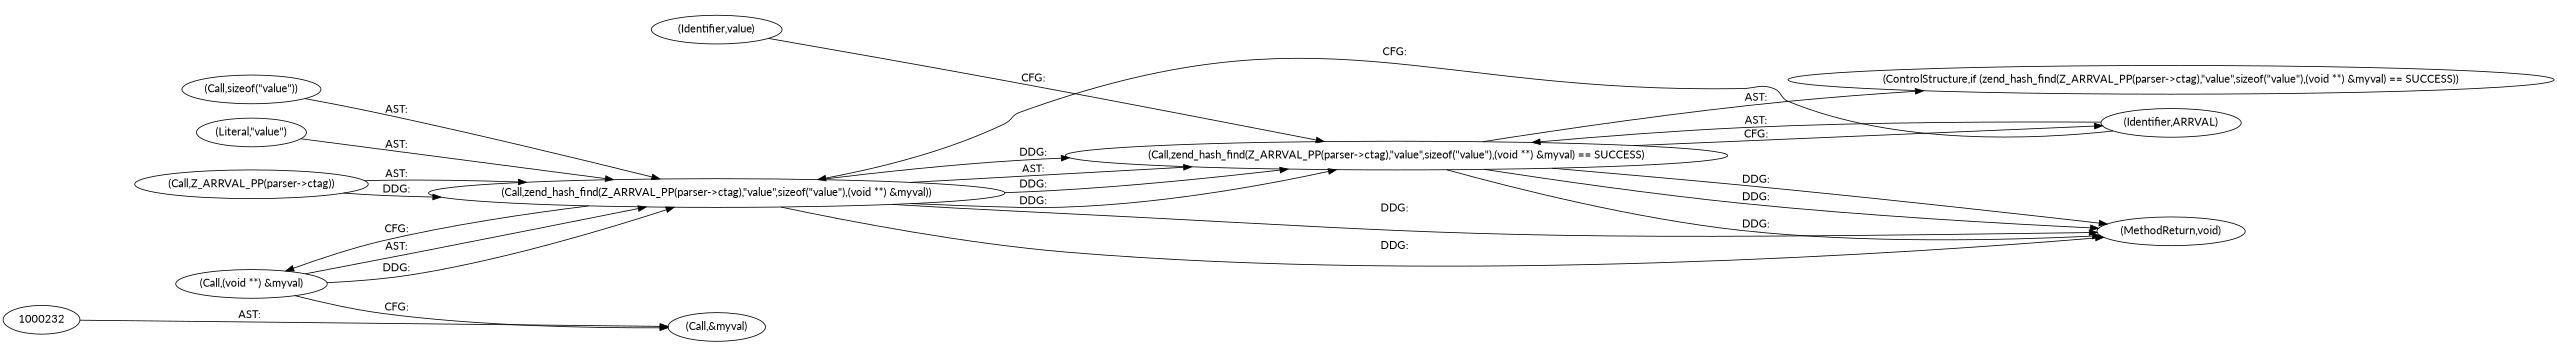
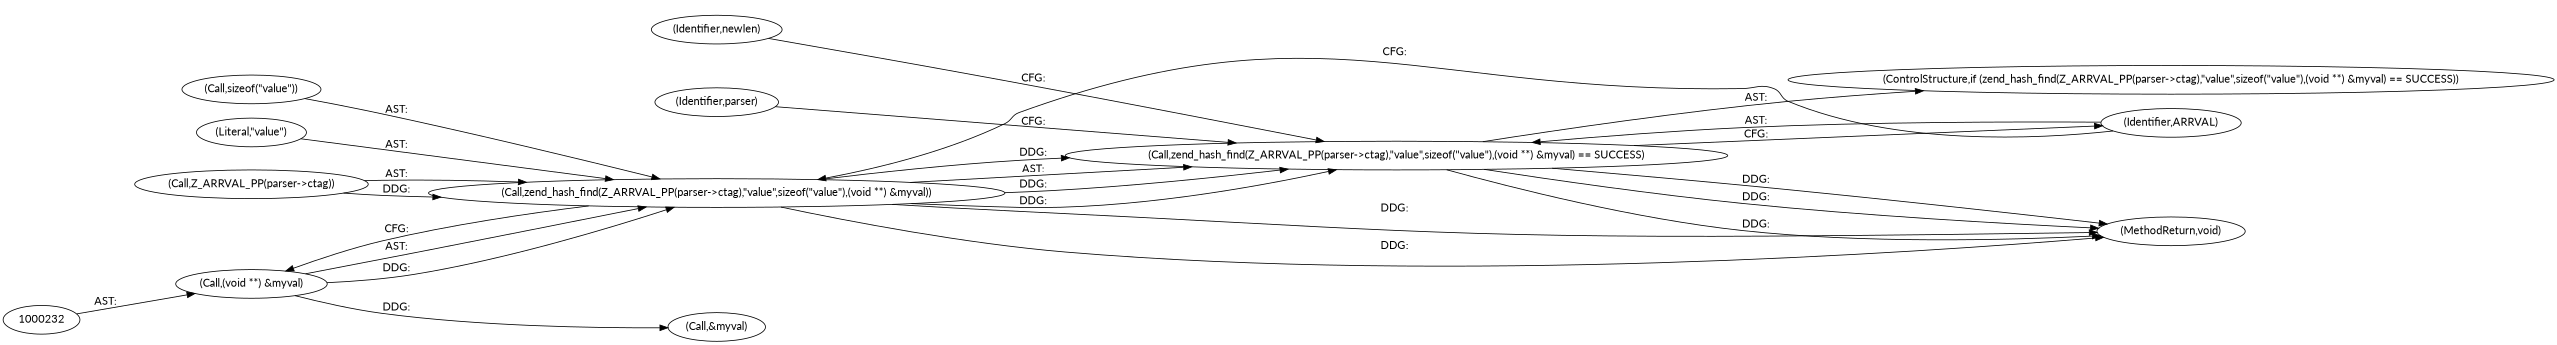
node "(Identifier,value)": label "(Identifier,value)" -> "(Identifier,newlen)"
node "(Identifier,parser)": added
edge "(Call,(void **) &myval)" -> "(Call,&myval)": label "CFG: " -> "DDG: "
edge "1000232" -> "(Call,&myval)": now "1000232" -> "(Call,(void **) &myval)"
